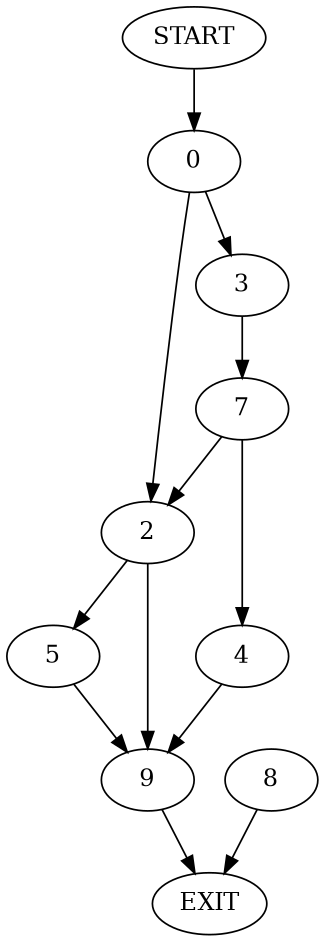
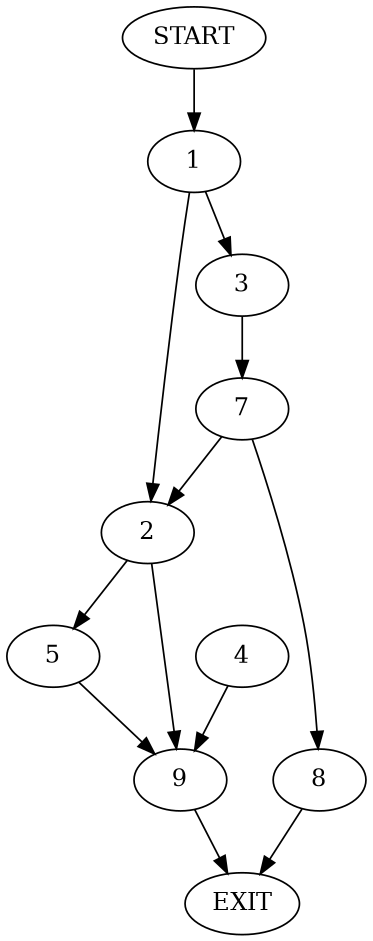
node "0": label "0" -> "1"
edge "7" -> "4": now "7" -> "8"
